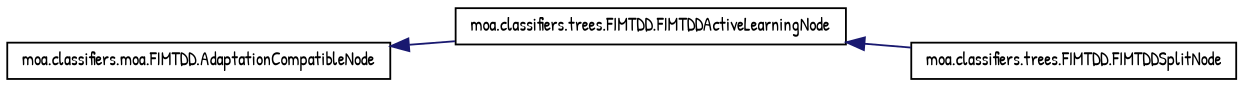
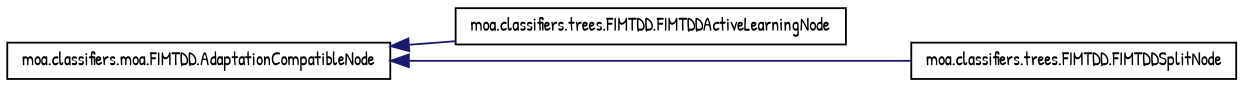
edge "moa.classifiers.trees.FIMTDD.FIMTDDSplitNode" -> "moa.classifiers.trees.FIMTDD.FIMTDDActiveLearningNode": now "moa.classifiers.trees.FIMTDD.FIMTDDSplitNode" -> "moa.classifiers.moa.FIMTDD.AdaptationCompatibleNode"
